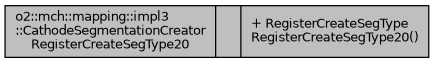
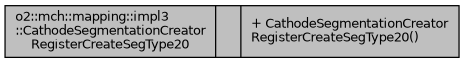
node "o2::mch::mapping::impl3": text "+ RegisterCreateSegType" -> "+ CathodeSegmentationCreator"
